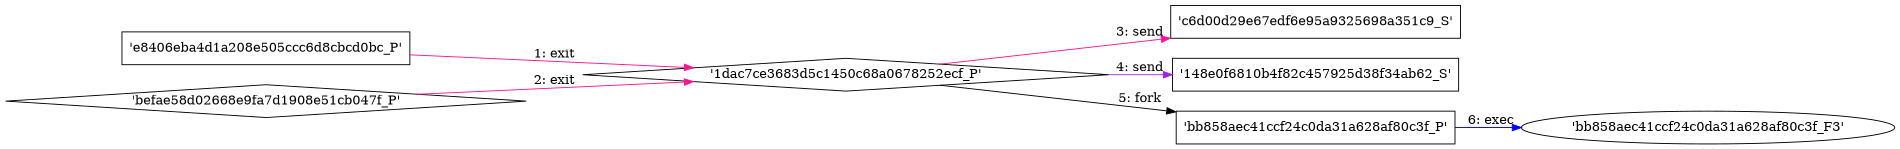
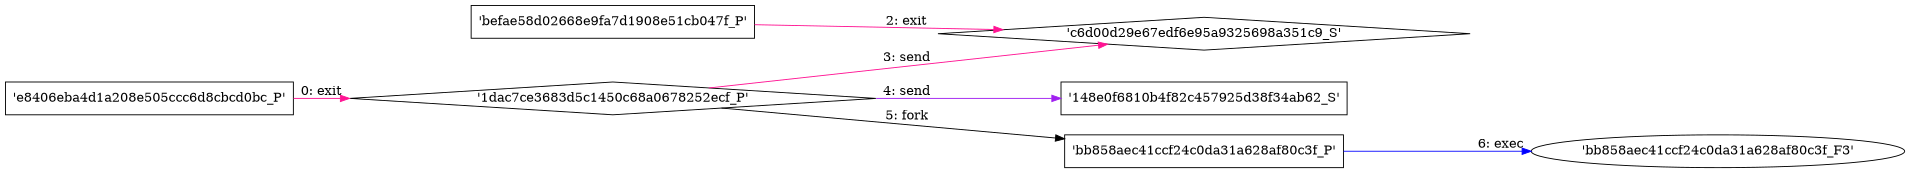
node "'c6d00d29e67edf6e95a9325698a351c9_S'": shape box -> diamond
edge "'e8406eba4d1a208e505ccc6d8cbcd0bc_P'" -> "'1dac7ce3683d5c1450c68a0678252ecf_P'": label "1: exit" -> "0: exit"
edge "'befae58d02668e9fa7d1908e51cb047f_P'" -> "'1dac7ce3683d5c1450c68a0678252ecf_P'": now "'befae58d02668e9fa7d1908e51cb047f_P'" -> "'c6d00d29e67edf6e95a9325698a351c9_S'"
node "'befae58d02668e9fa7d1908e51cb047f_P'": shape diamond -> box
